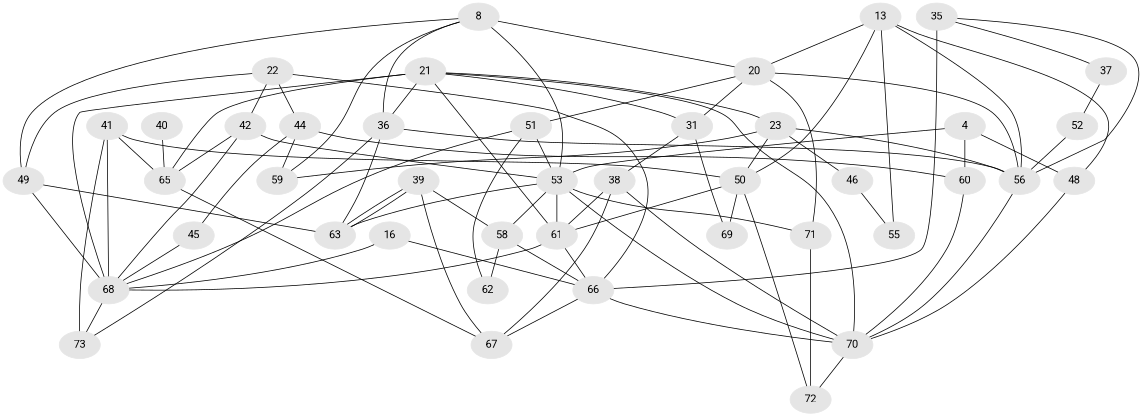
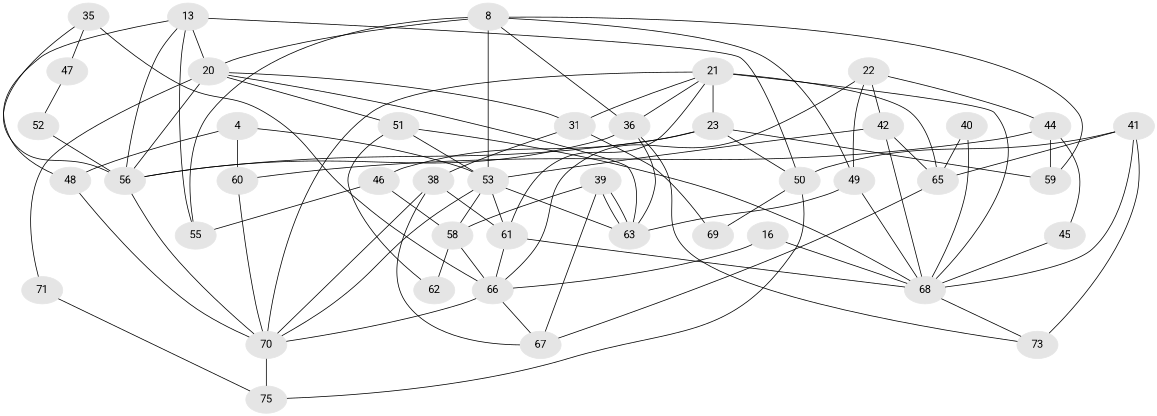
edge "8" -- "55": added
node "37": label "37" -> "47"
edge "20" -- "63": added
edge "50" -- "61": removed
edge "40" -- "68": added
edge "46" -- "58": added
edge "53" -- "71": removed
node "72": label "72" -> "75"
